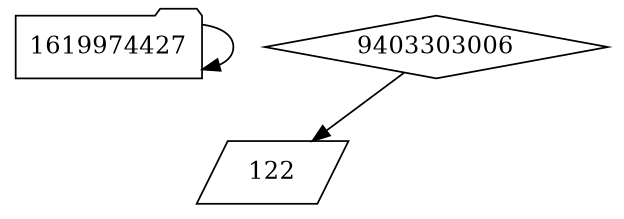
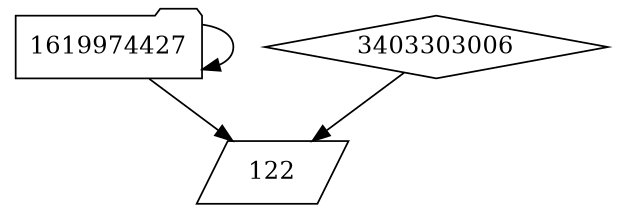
node "9403303006": label "9403303006" -> "3403303006"
edge "1619974427" -> "122": added
